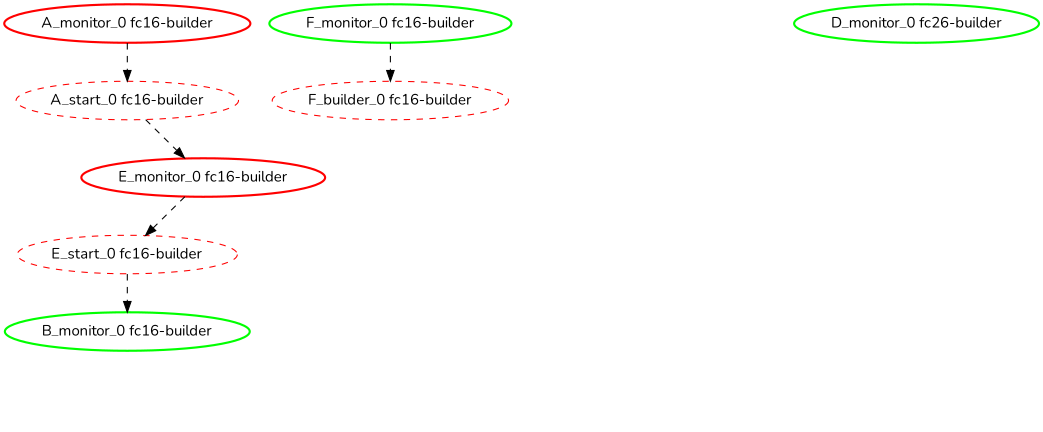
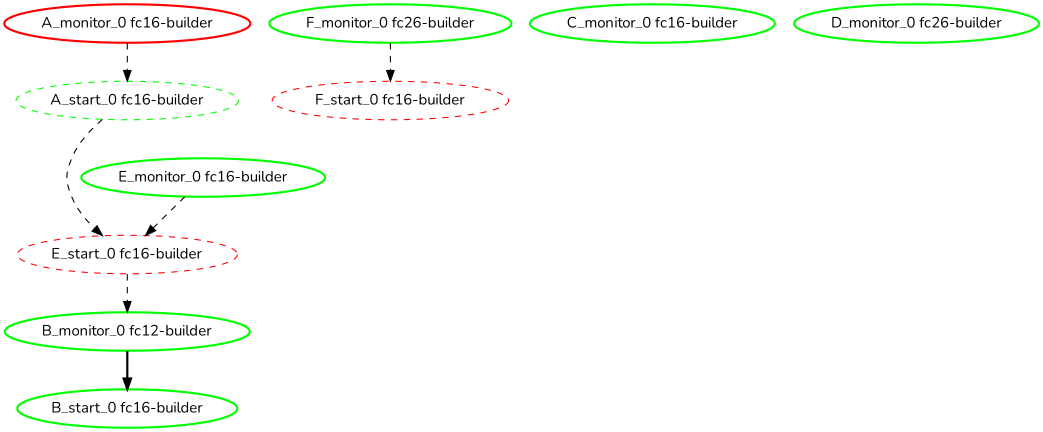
node "F_monitor_0 fc16-builder": label "F_monitor_0 fc16-builder" -> "F_monitor_0 fc26-builder"
node "C_monitor_0 fc16-builder": added
node "A_start_0 fc16-builder": color red -> green
node "F_builder_0 fc16-builder": label "F_builder_0 fc16-builder" -> "F_start_0 fc16-builder"
edge "A_start_0 fc16-builder" -> "E_monitor_0 fc16-builder": now "A_start_0 fc16-builder" -> "E_start_0 fc16-builder"
node "E_monitor_0 fc16-builder": color red -> green
node "B_monitor_0 fc16-builder": label "B_monitor_0 fc16-builder" -> "B_monitor_0 fc12-builder"
node "B_start_0 fc16-builder": added
